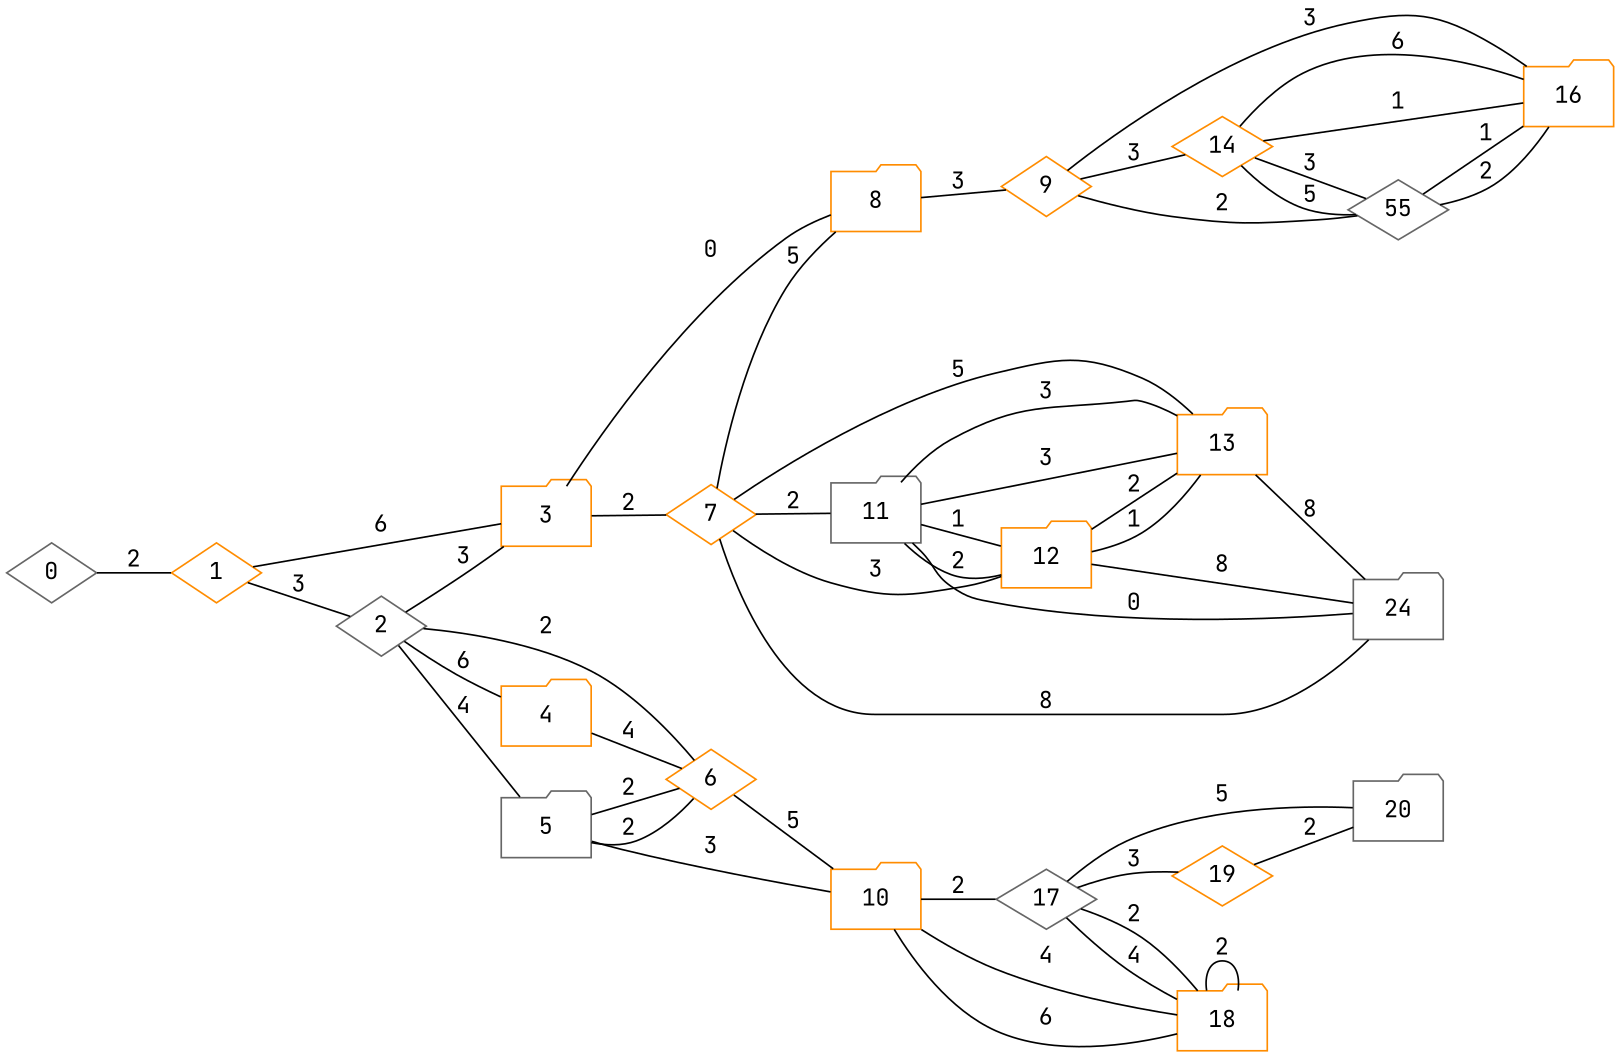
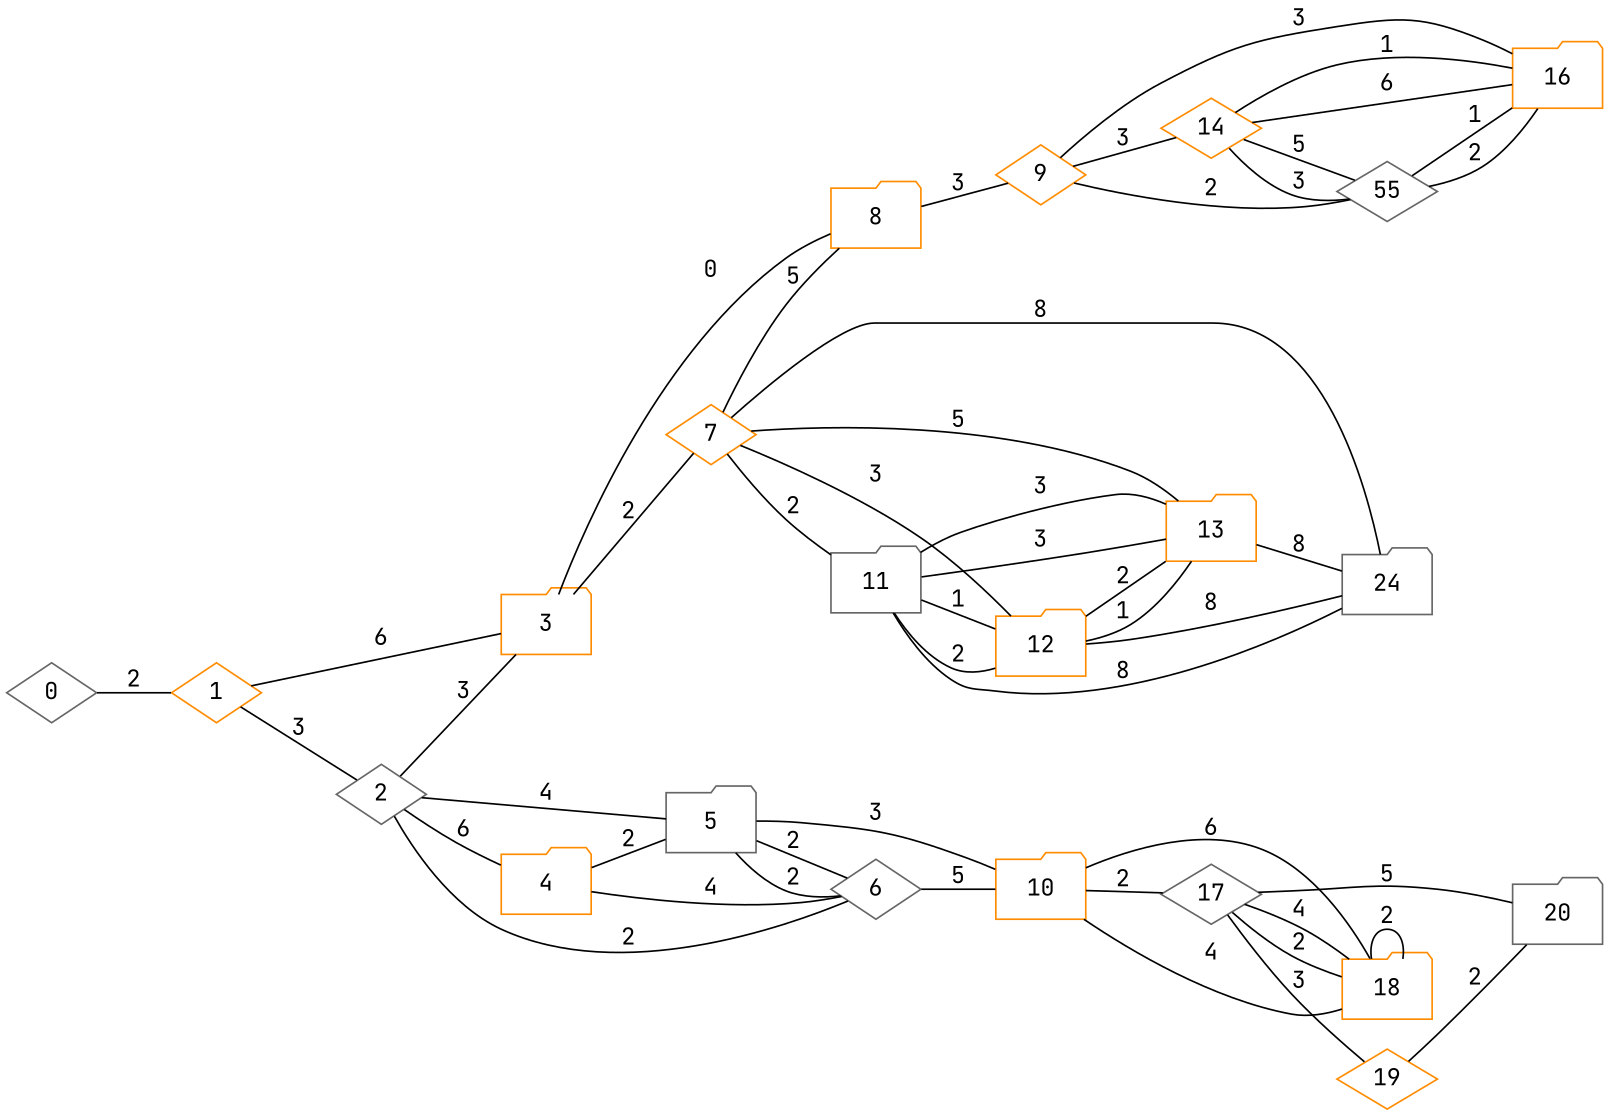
edge "11" -- "24": label "0" -> "8"
node "6": color darkorange -> gray40
edge "5" -- "4": added, label "2"
